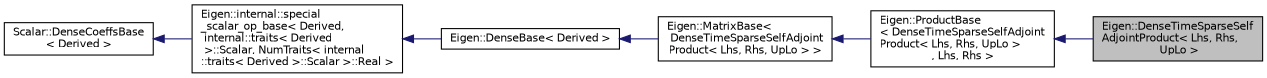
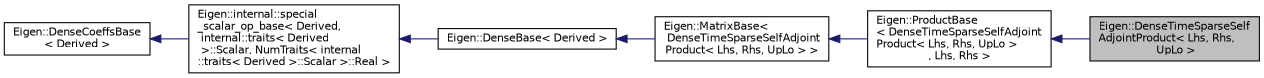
node "Scalar::DenseCoeffsBase < Derived >": label "Scalar::DenseCoeffsBase < Derived >" -> "Eigen::DenseCoeffsBase < Derived >"
